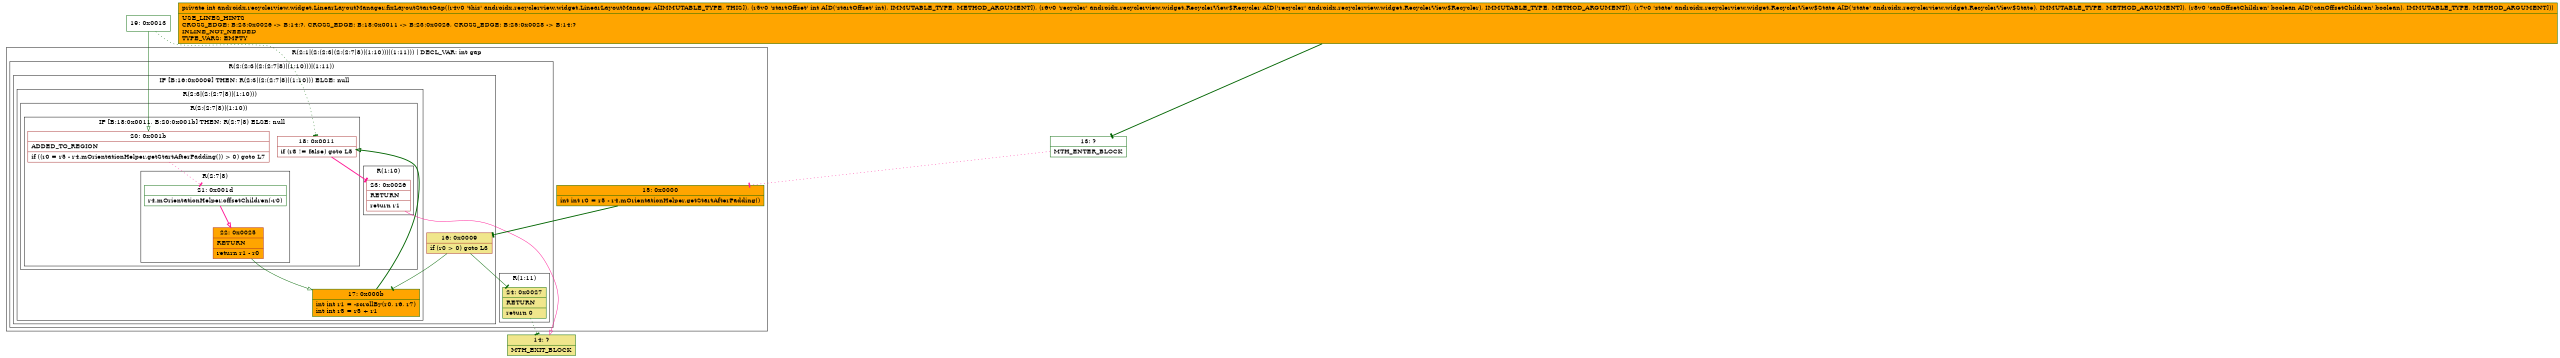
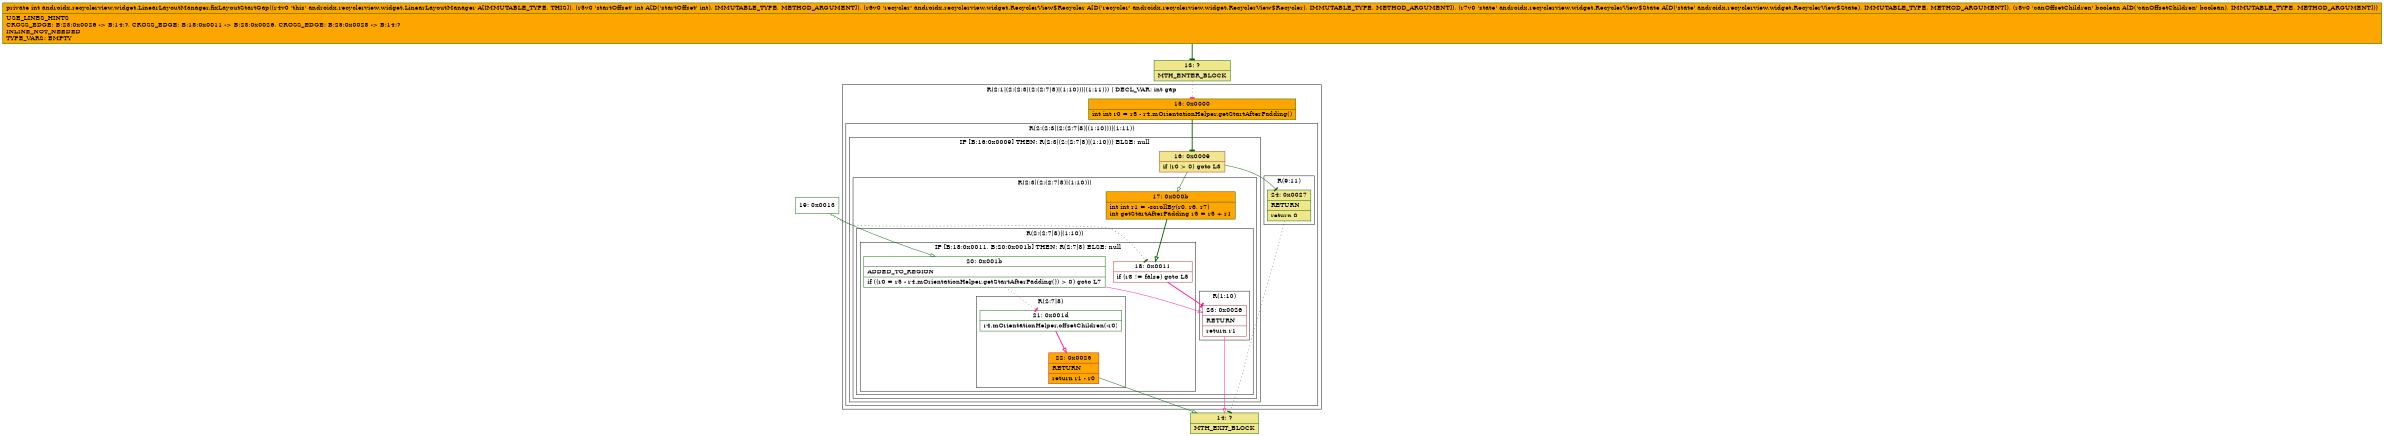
node "20: 0x001b": color brown -> darkgreen
node "13: ?": fillcolor white -> khaki
edge "16: 0x0009" -> "17: 0x000b": arrowhead tee -> onormal
edge "22: 0x0025" -> "17: 0x000b": now "22: 0x0025" -> "14: ?"
cluster "R(1:11)": label "R(1:11)" -> "R(9:11)"
edge "20: 0x001b" -> "23: 0x0026": added
node "17: 0x000b": text "int int r5 = r5 + r1" -> "int getStartAfterPadding r5 = r5 + r1"
